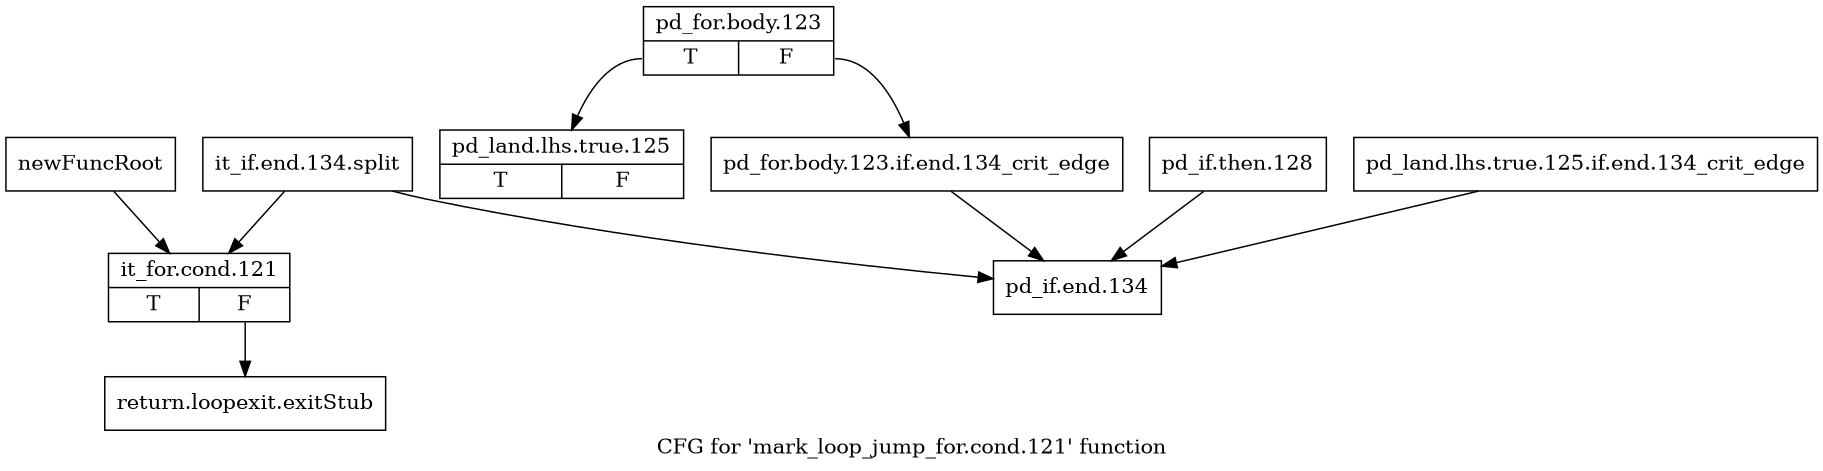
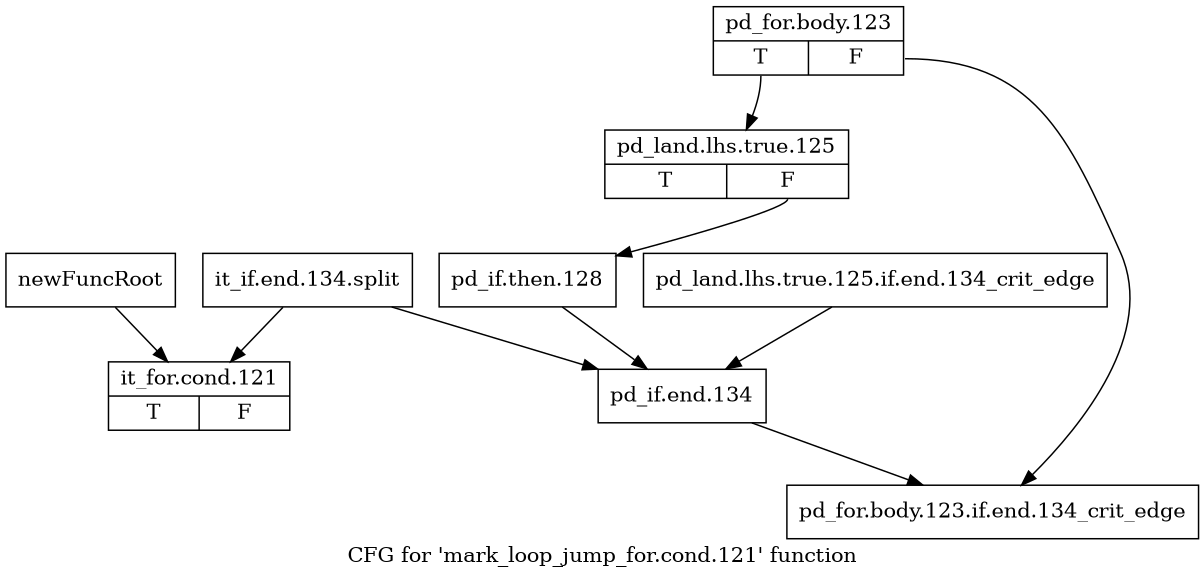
edge "pd_for.body.123.if.end.134_crit_edge" -> "pd_if.end.134": reversed
edge "pd_land.lhs.true.125" -> "pd_if.then.128": added
node "return.loopexit.exitStub": removed
